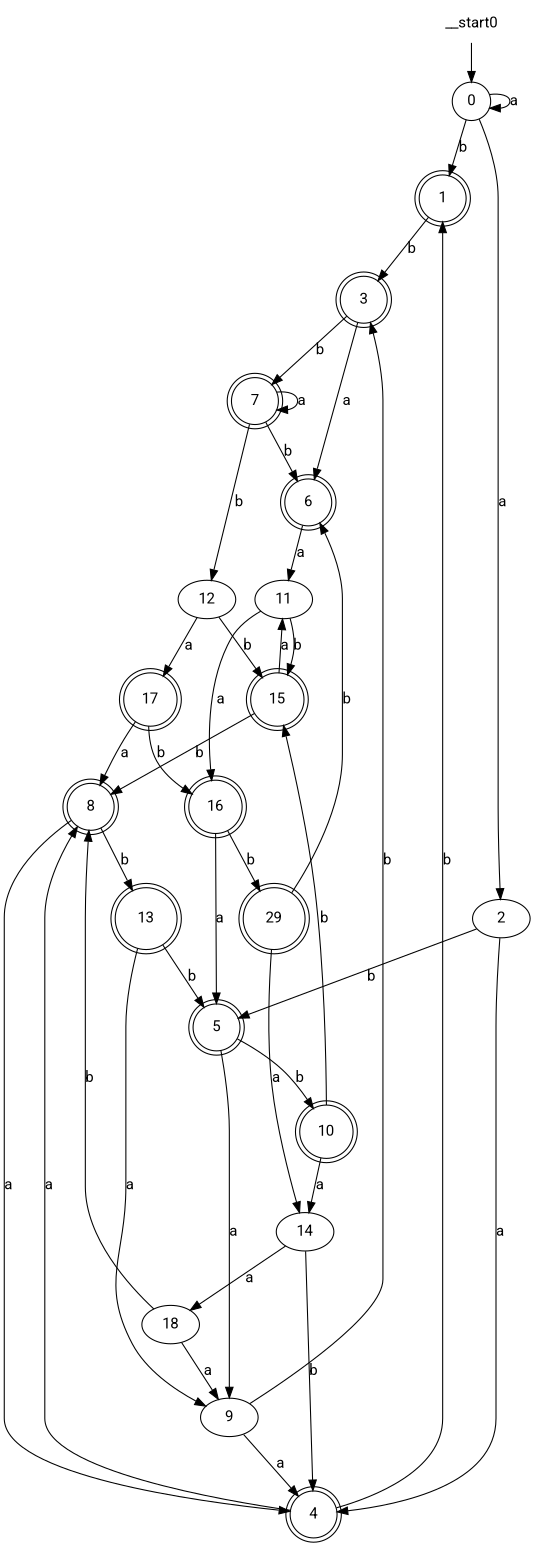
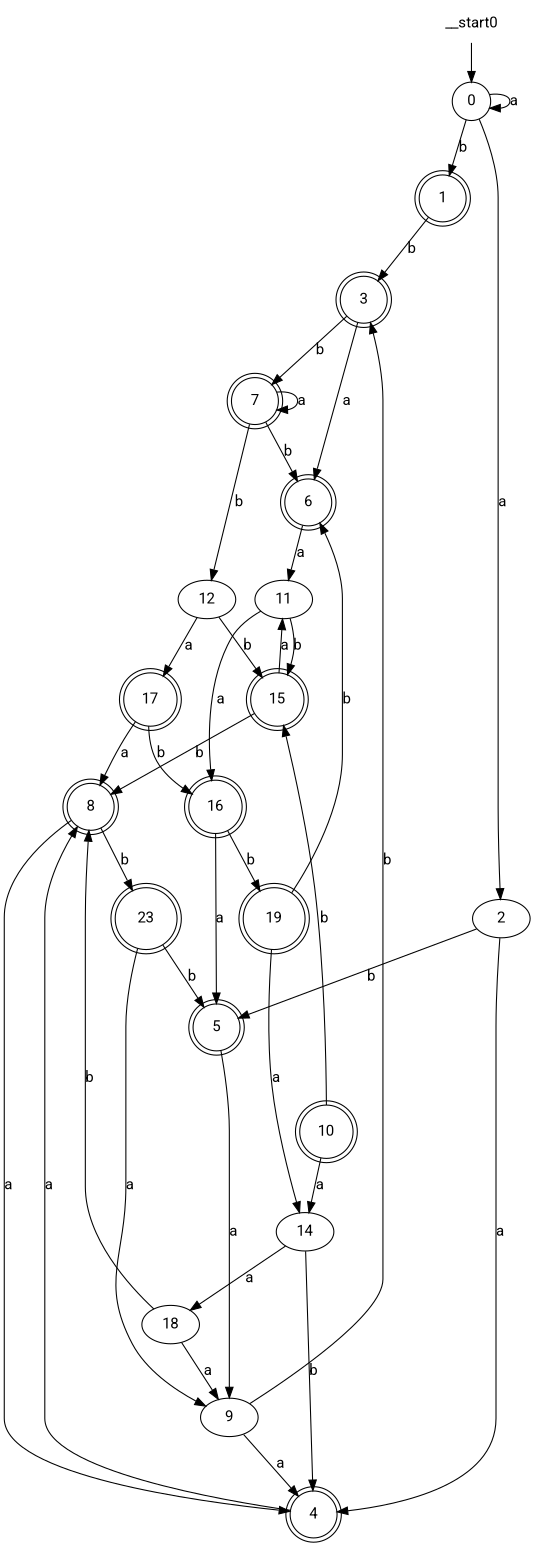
edge "4" -> "1": removed, label "b"
node "13": label "13" -> "23"
node "29": label "29" -> "19"
edge "5" -> "10": removed, label "b"
